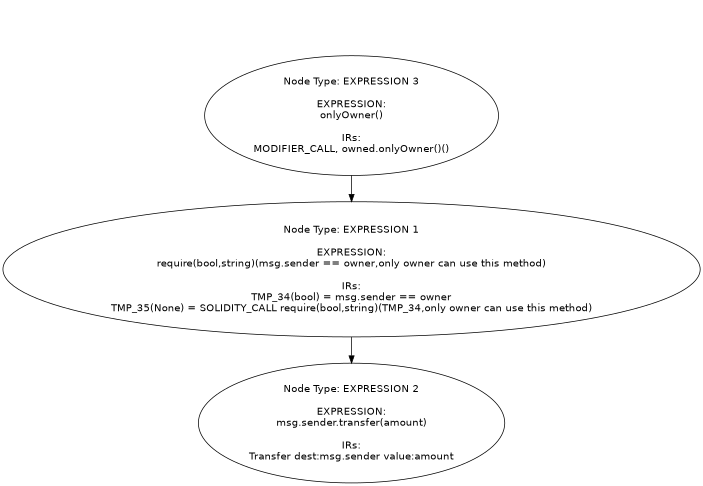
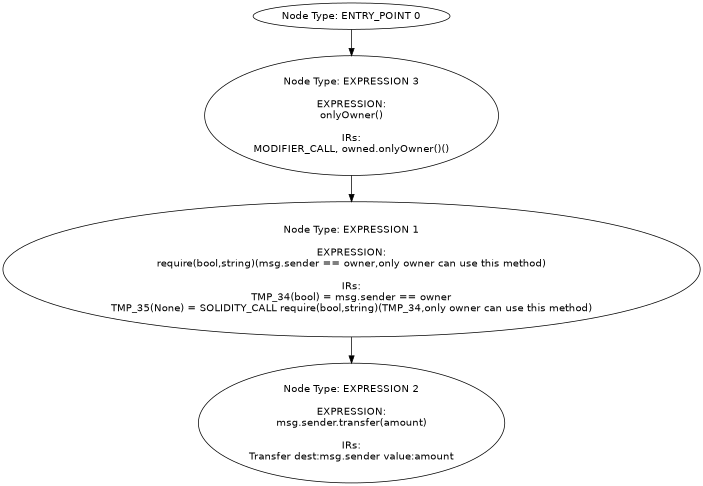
node "Node Type: ENTRY_POINT 0": added
